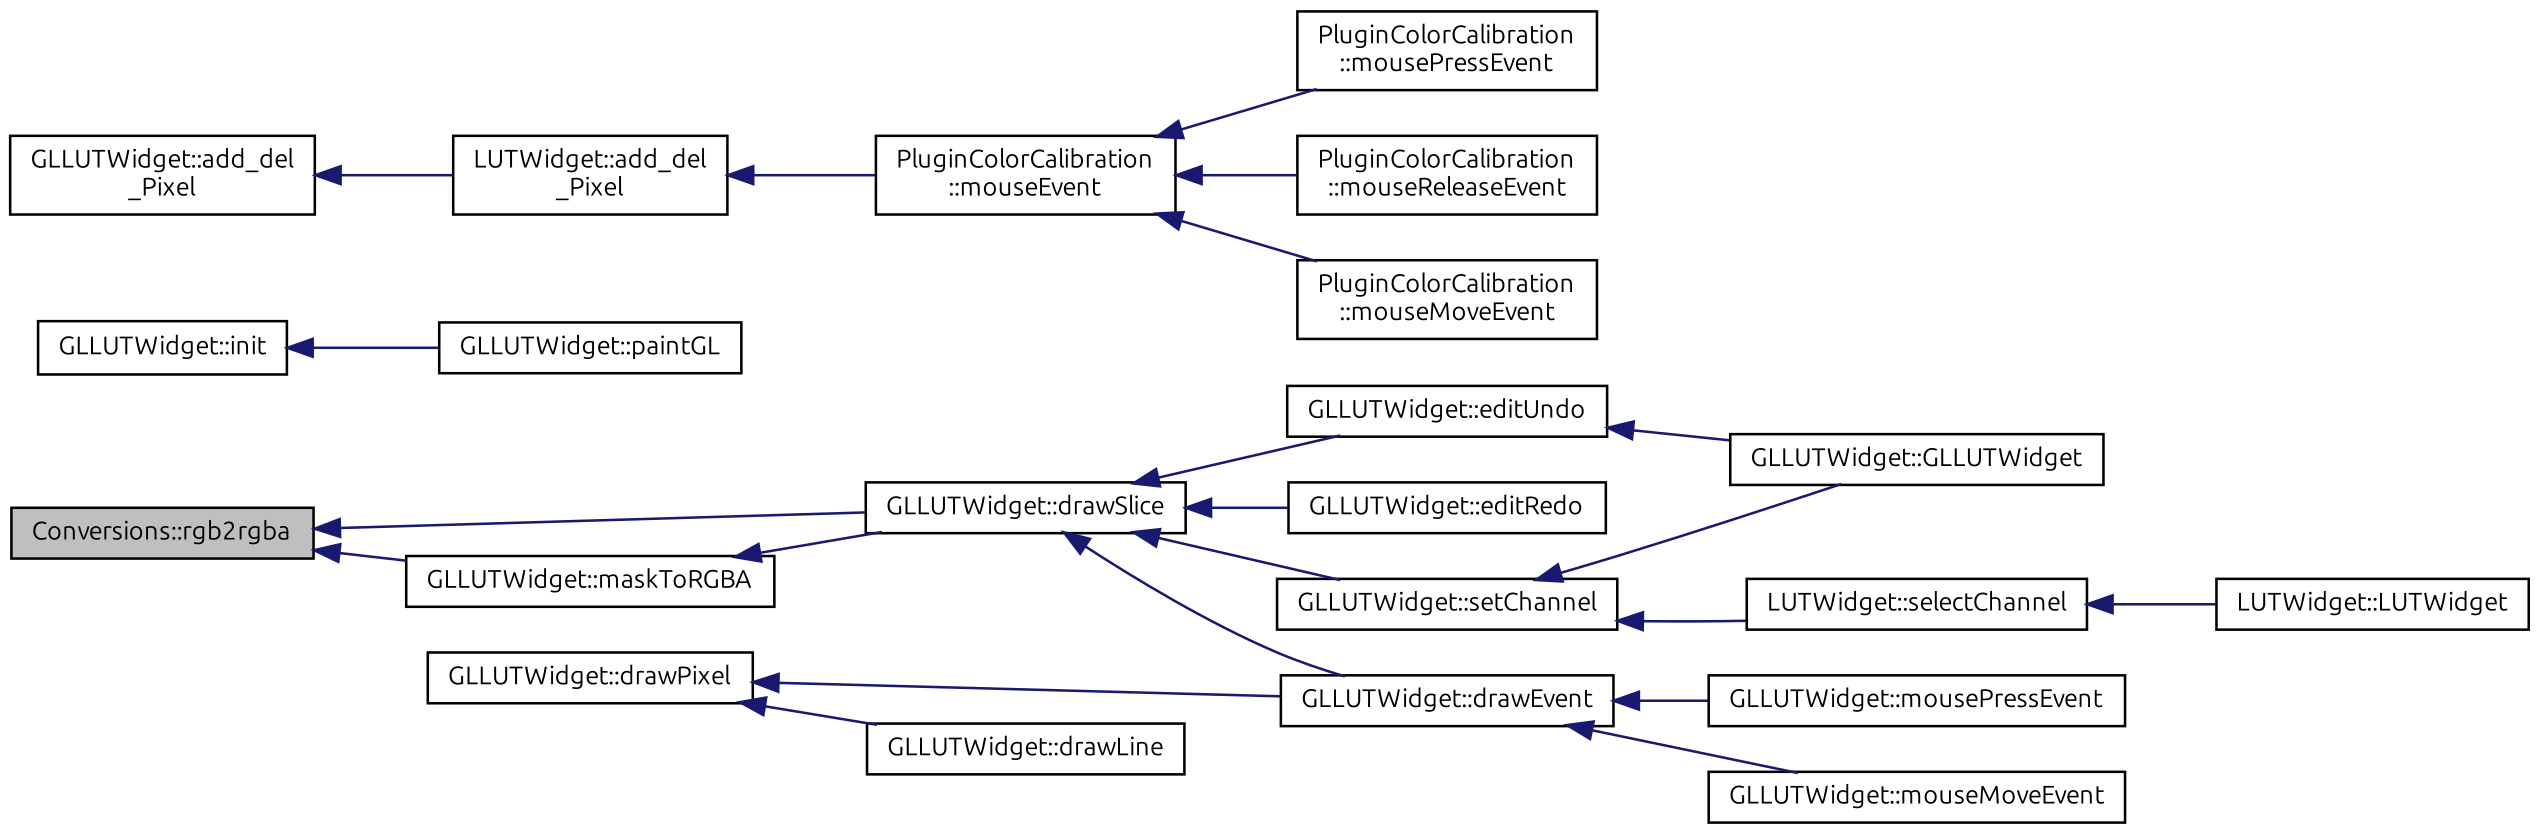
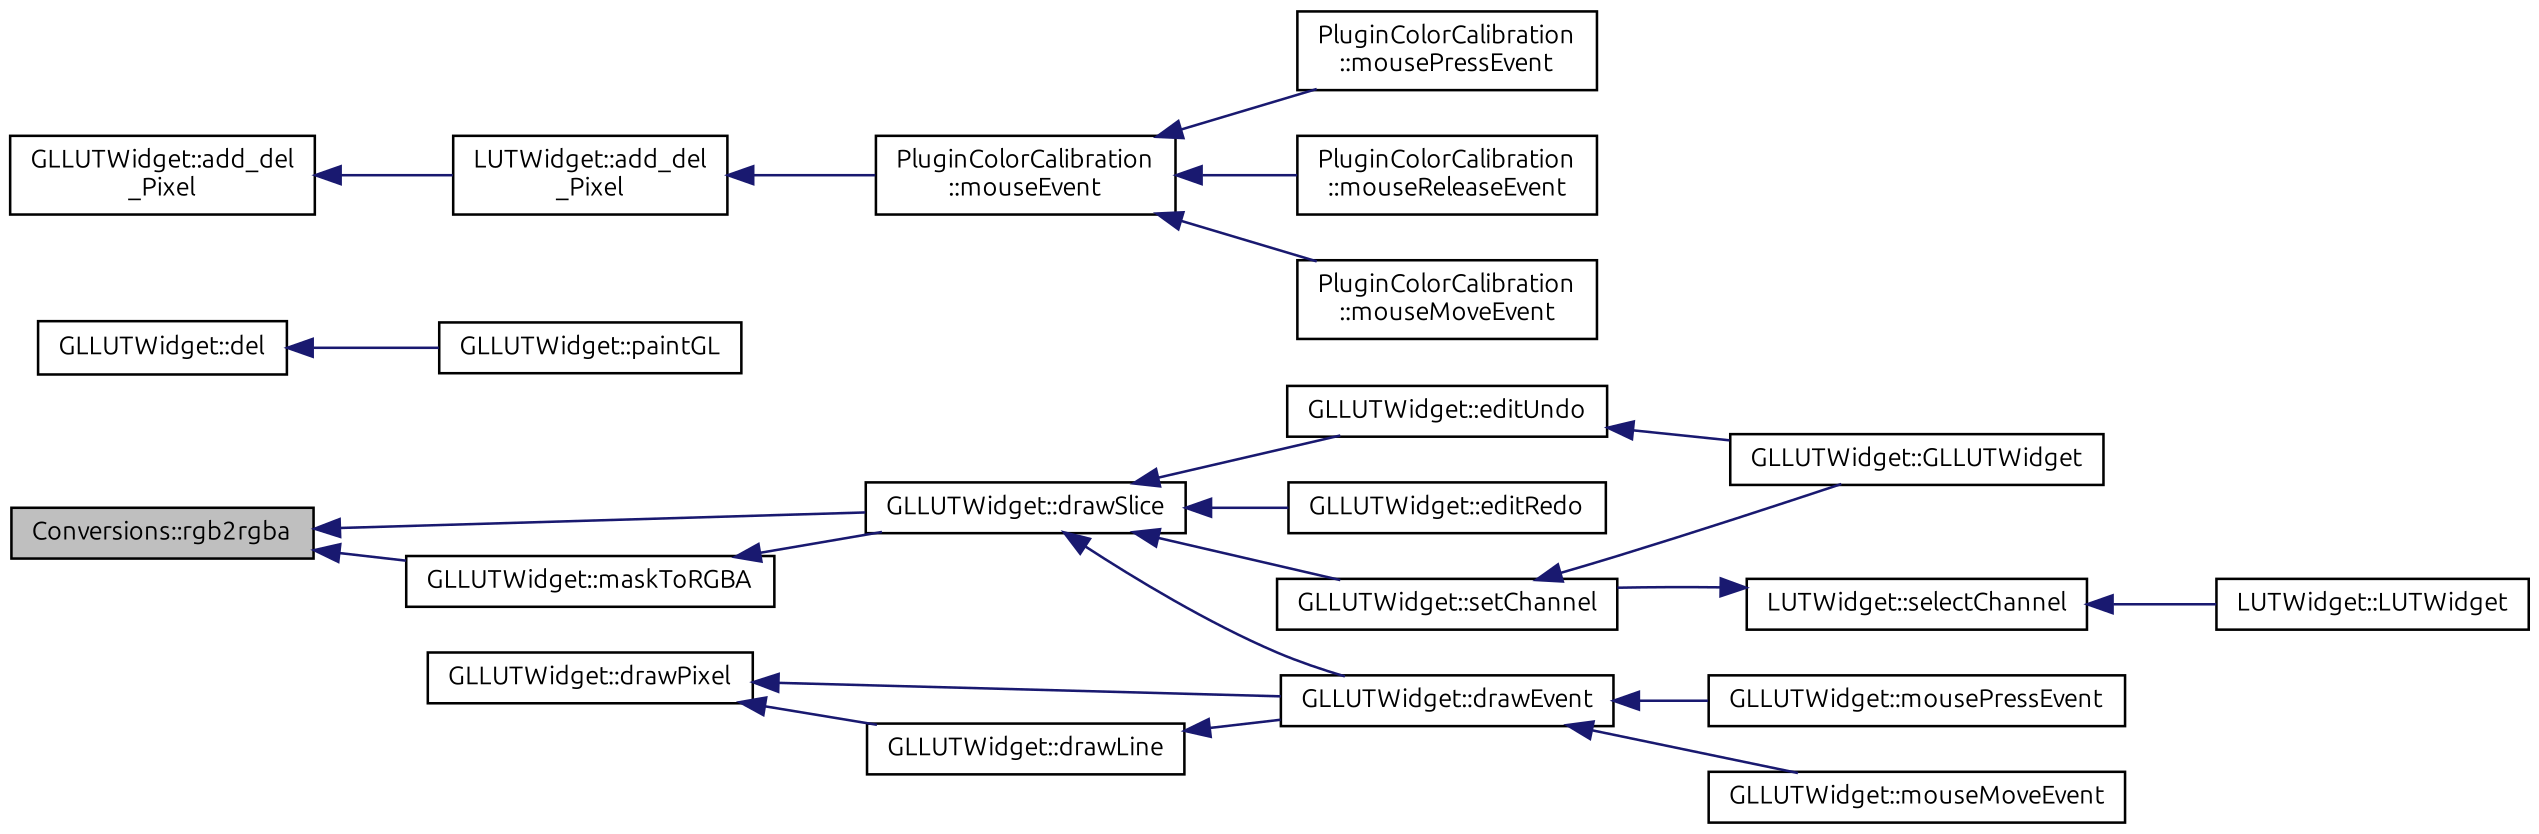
node "GLLUTWidget::init": label "GLLUTWidget::init" -> "GLLUTWidget::del"
edge "LUTWidget::selectChannel" -> "GLLUTWidget::setChannel": reversed
edge "GLLUTWidget::drawEvent" -> "GLLUTWidget::drawLine": added
